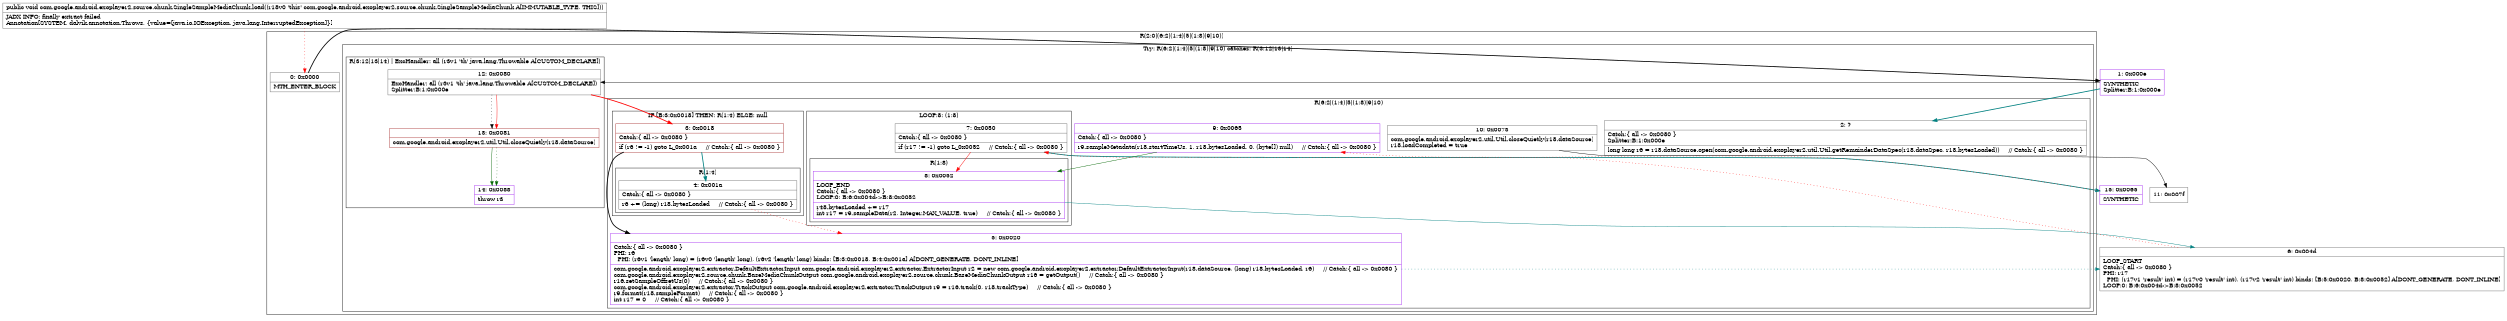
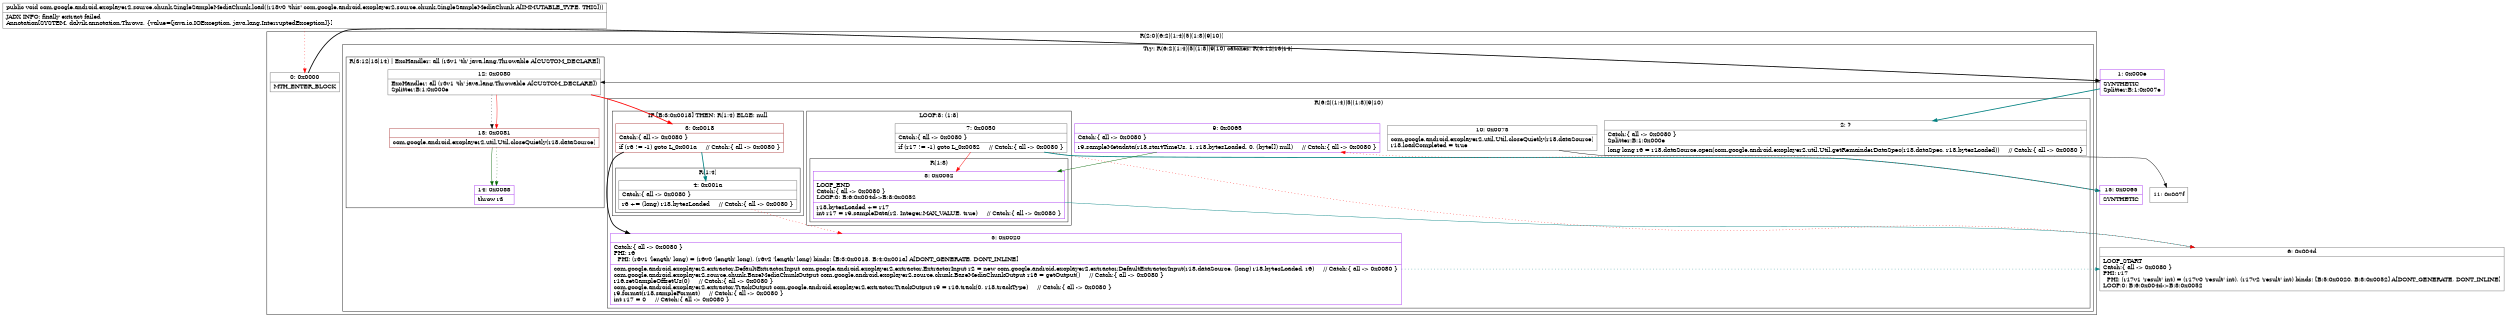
node "1: 0x000e": text "Splitter:B:1:0x000e" -> "Splitter:B:1:0x007e"
edge "6: 0x004d" -> "7: 0x0050": reversed
node "8: 0x0052": text "r48.bytesLoaded += r17" -> "r18.bytesLoaded += r17"
